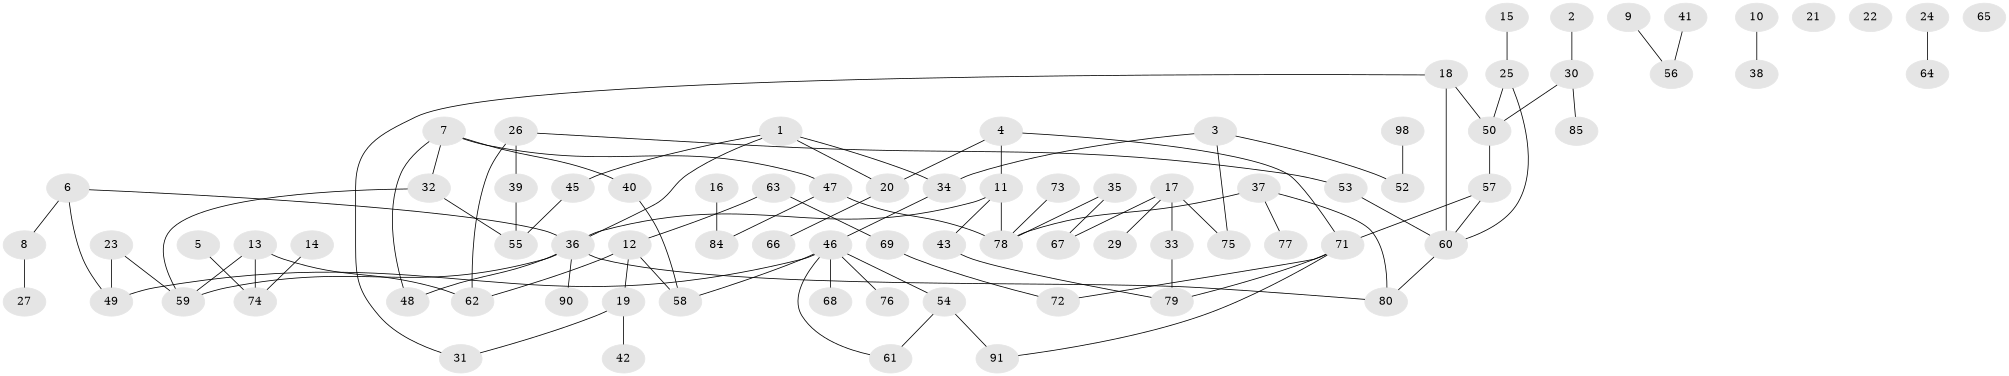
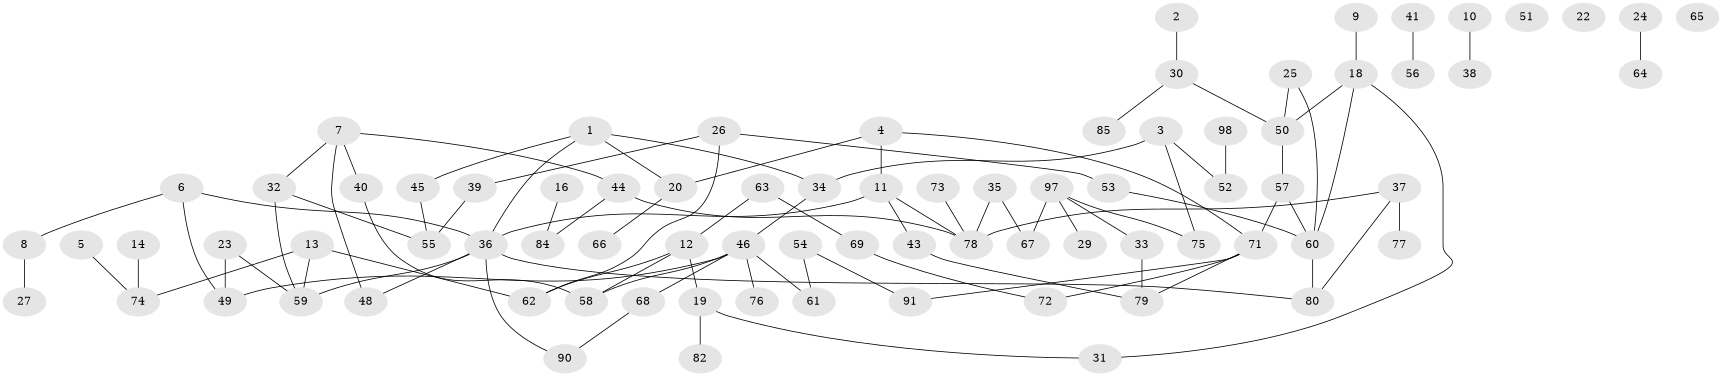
node "15": removed
node "21": label "21" -> "51"
edge "9" -- "56": now "9" -- "18"
node "47": label "47" -> "44"
node "17": label "17" -> "97"
edge "46" -- "54": removed
edge "68" -- "90": added
node "42": label "42" -> "82"
